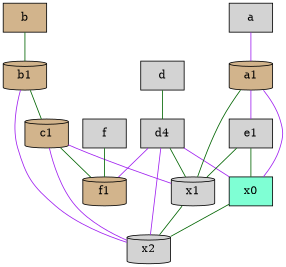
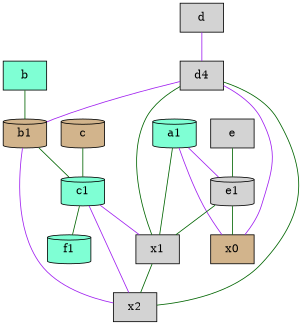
node "b": fillcolor tan -> aquamarine
node "a": removed
node "a1": fillcolor tan -> aquamarine
edge "d" -- "d4": color darkgreen -> purple
node "c1": fillcolor tan -> aquamarine
node "c": added
node "f": removed
node "e": added
node "e1": shape box -> cylinder
edge "d4" -- "f1": now "d4" -- "b1"
node "f1": fillcolor tan -> aquamarine
edge "d4" -- "x2": color purple -> darkgreen
node "x1": shape cylinder -> box
node "x0": fillcolor aquamarine -> tan
edge "x0" -- "x2": removed
node "x2": shape cylinder -> box
